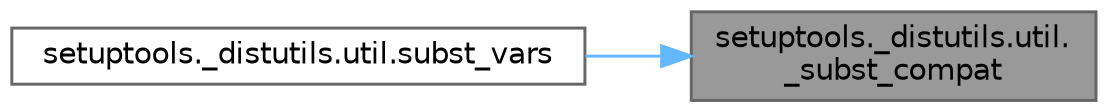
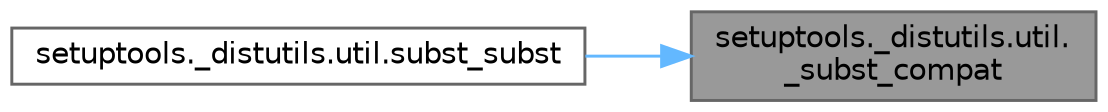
node "setuptools._distutils.util.subst_vars": label "setuptools._distutils.util.subst_vars" -> "setuptools._distutils.util.subst_subst"
